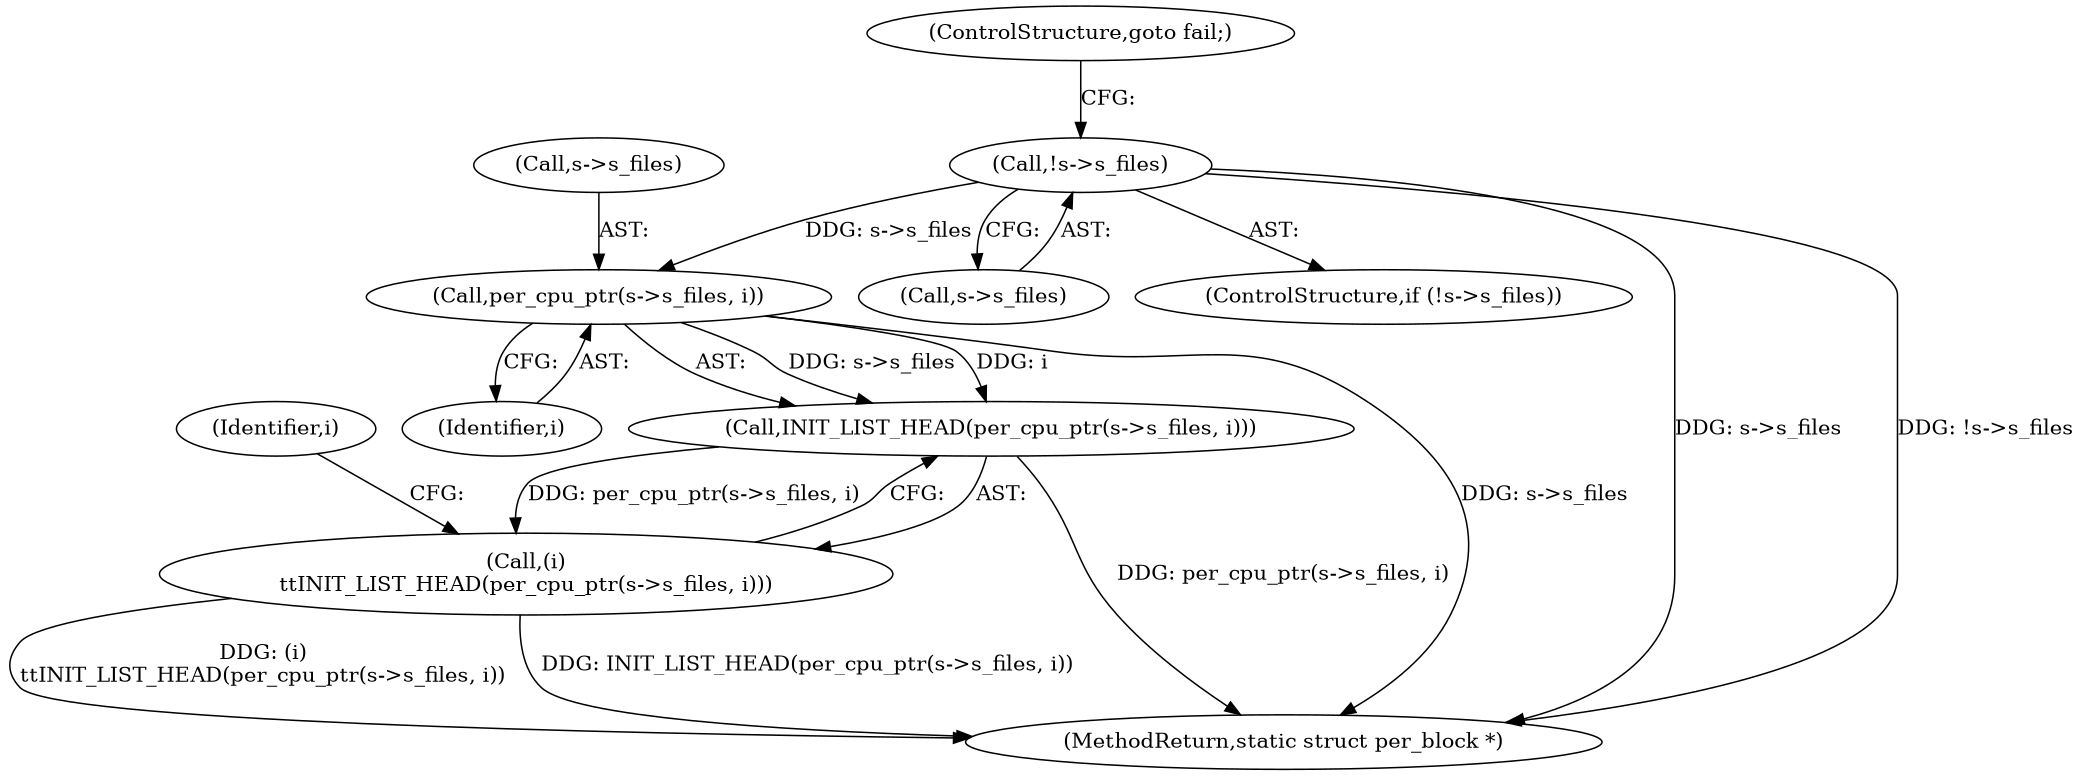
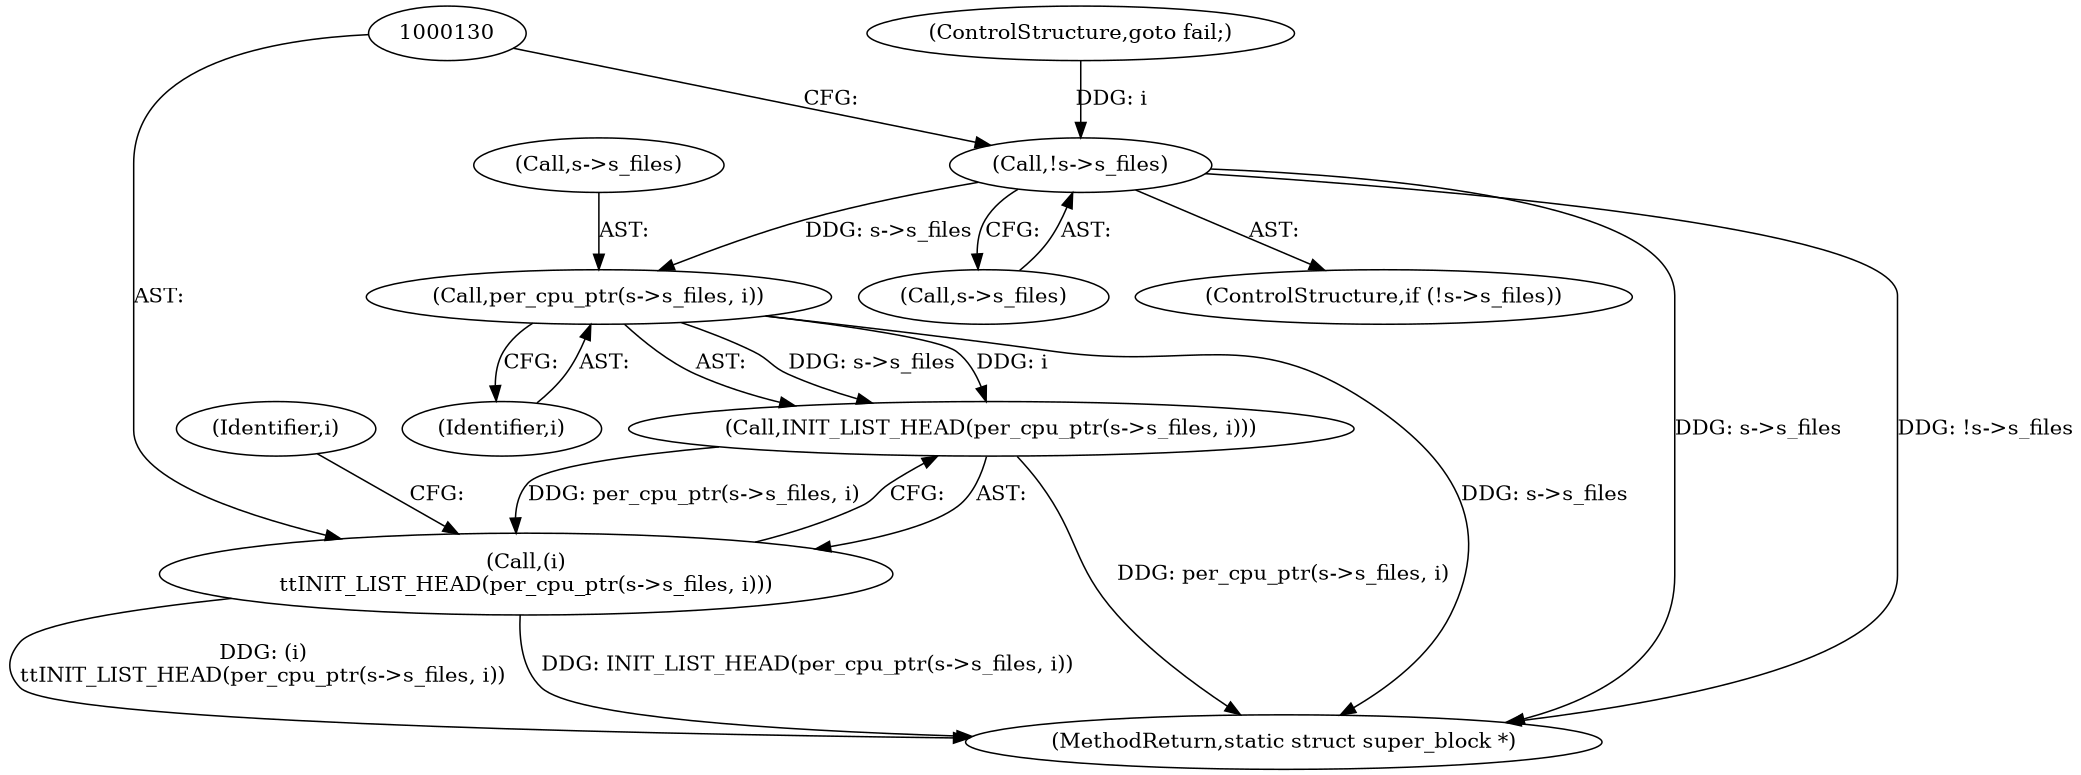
node "1000130": added
edge "(ControlStructure,goto fail;)" -> "(Call,!s->s_files)": label "CFG: " -> "DDG: i"
node "(MethodReturn,static struct per_block *)": label "(MethodReturn,static struct per_block *)" -> "(MethodReturn,static struct super_block *)"
